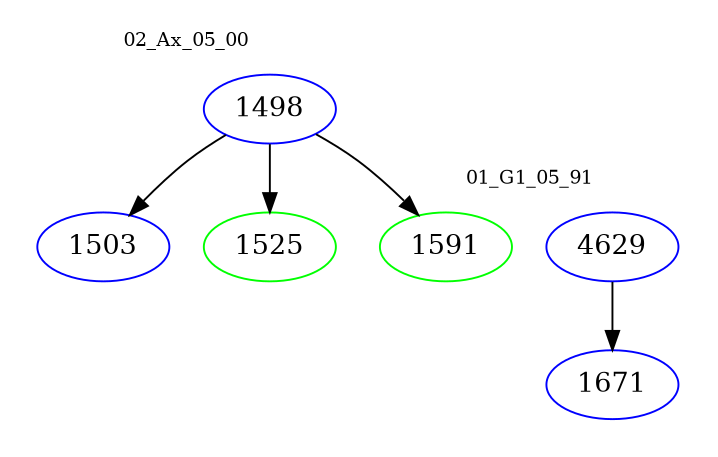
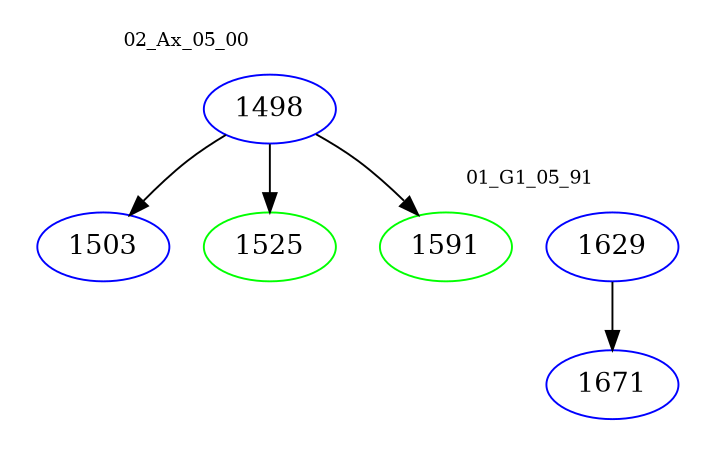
node "4629": label "4629" -> "1629"
